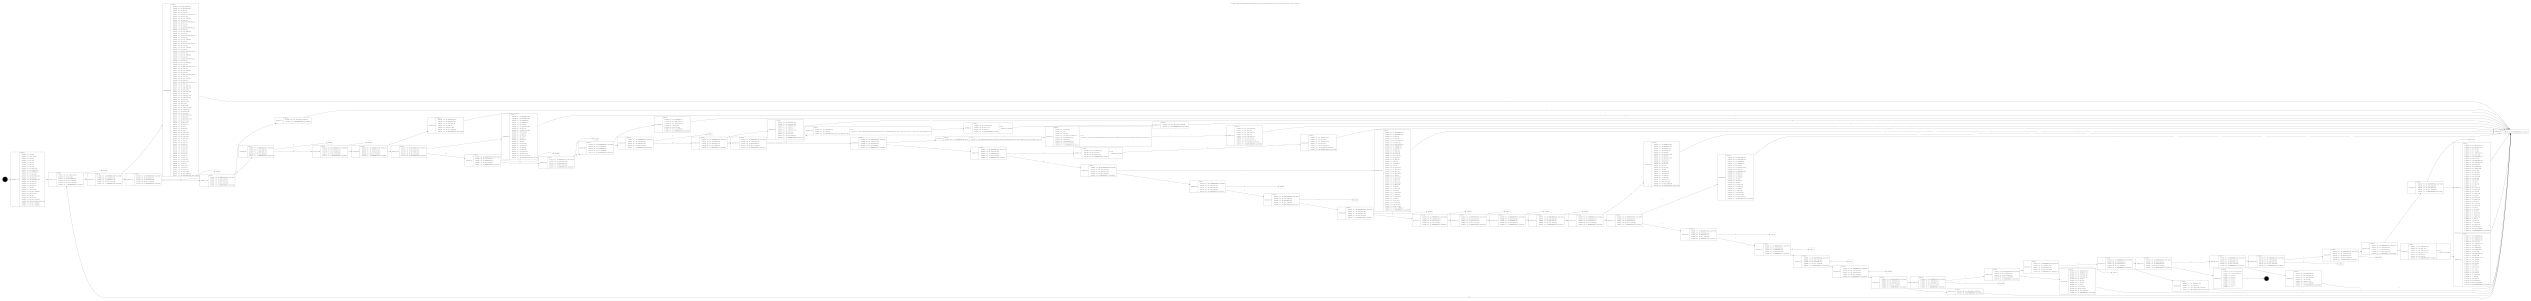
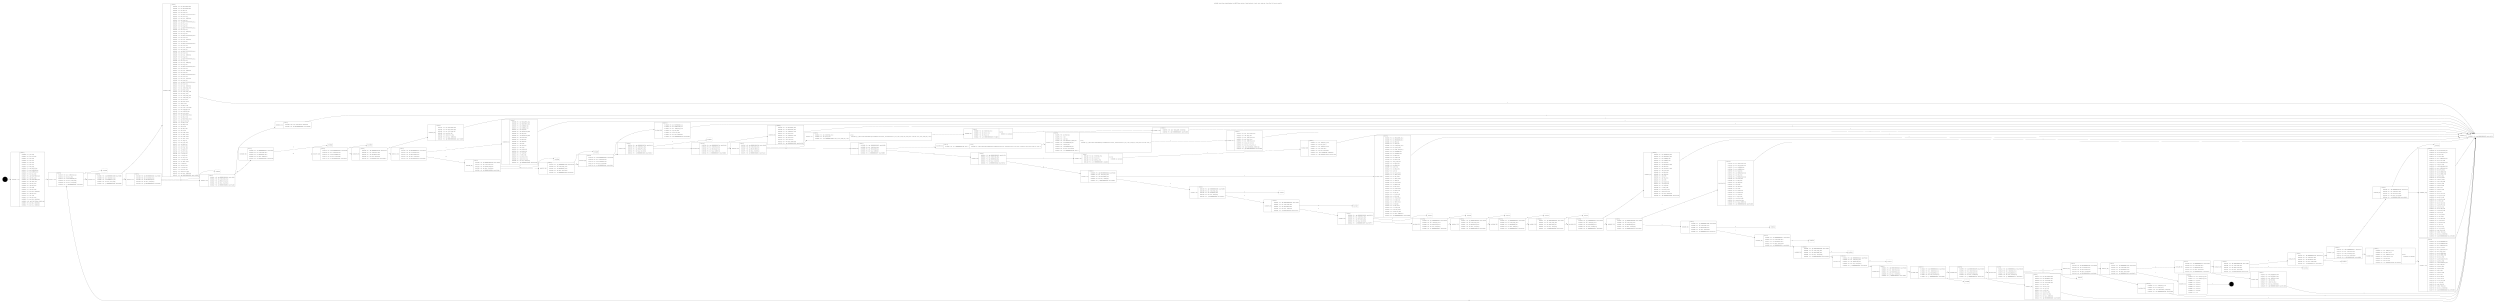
node "0x401f24 [15]": removed
